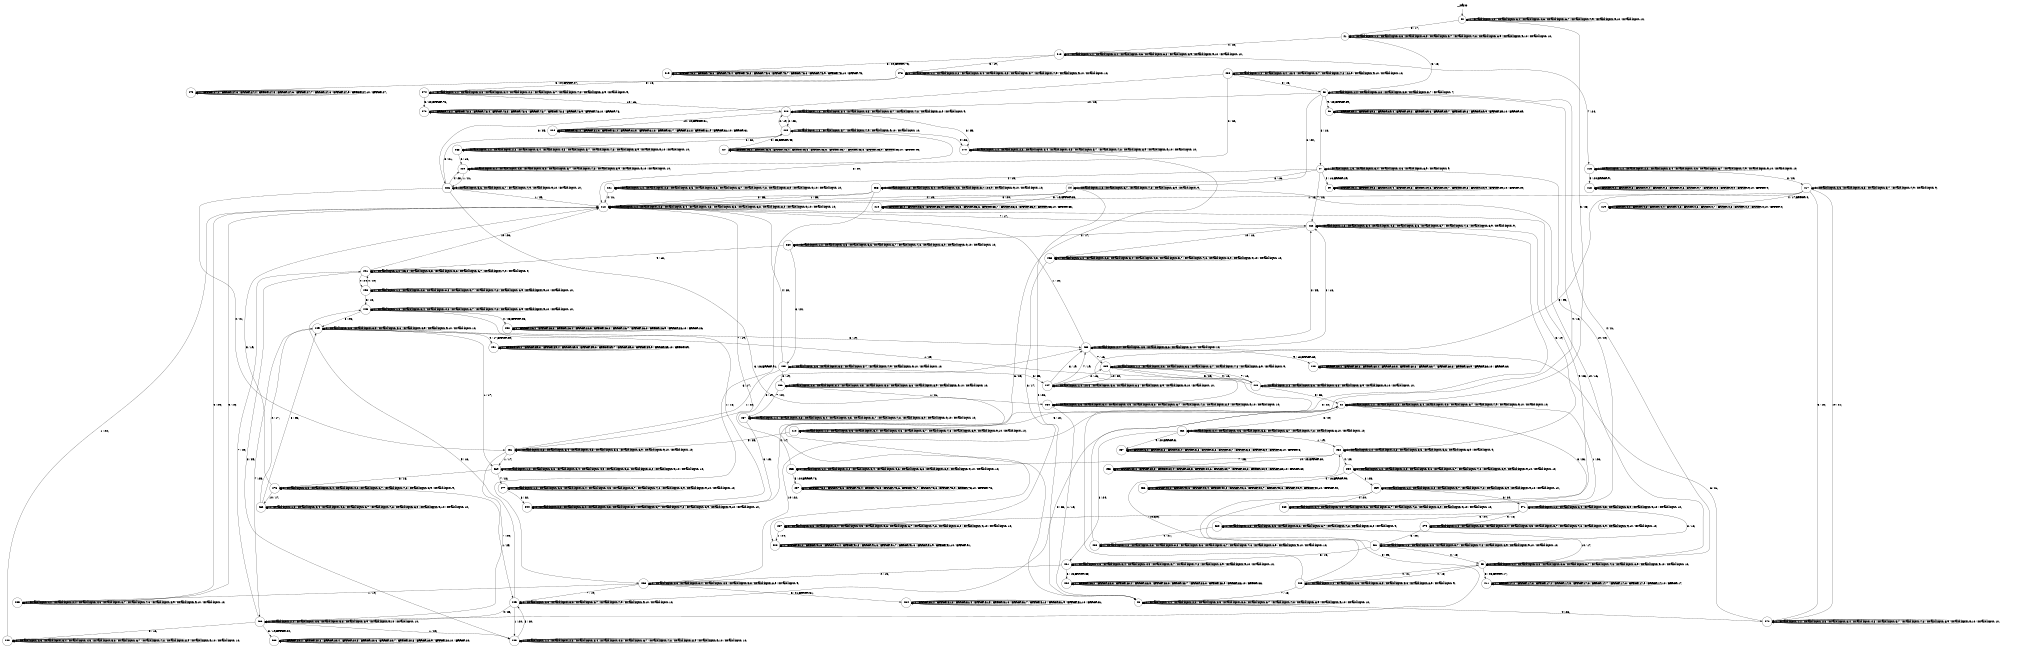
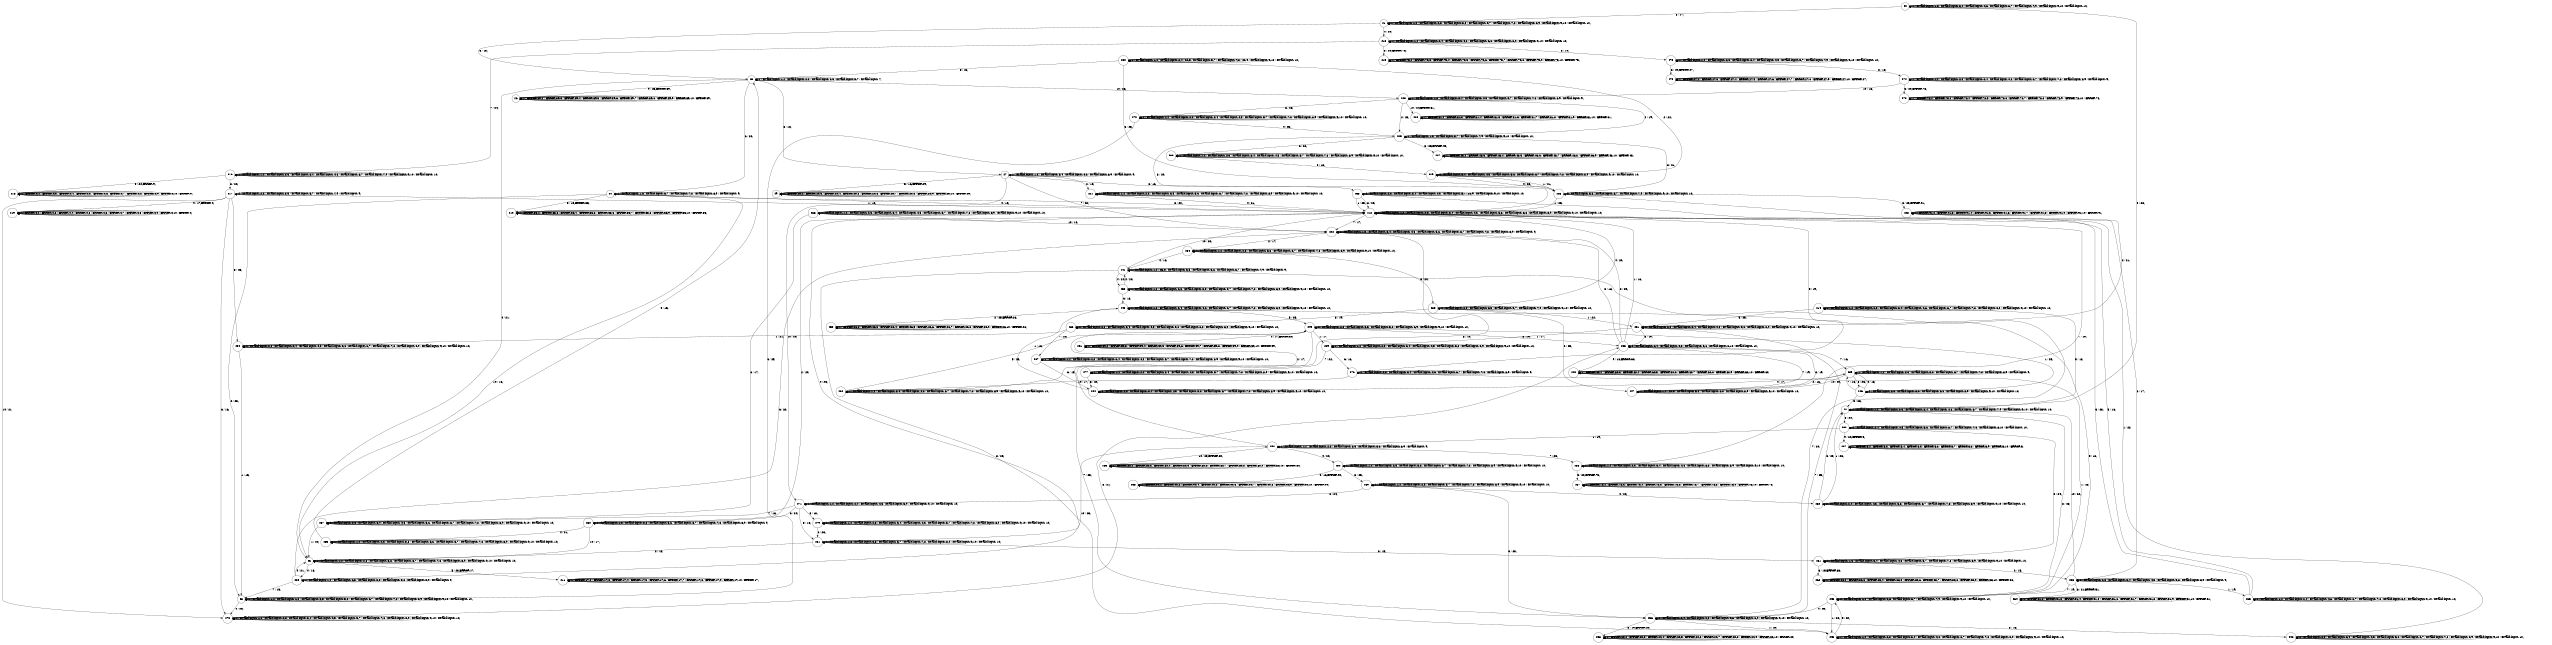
node "__start0": removed
edge "s25" -> "s70": reversed
edge "s80" -> "s12": added, label "2 / 20;"
edge "s22" -> "s66": reversed
edge "s2" -> "s14": reversed
edge "s67" -> "s28": now "s67" -> "s5"
